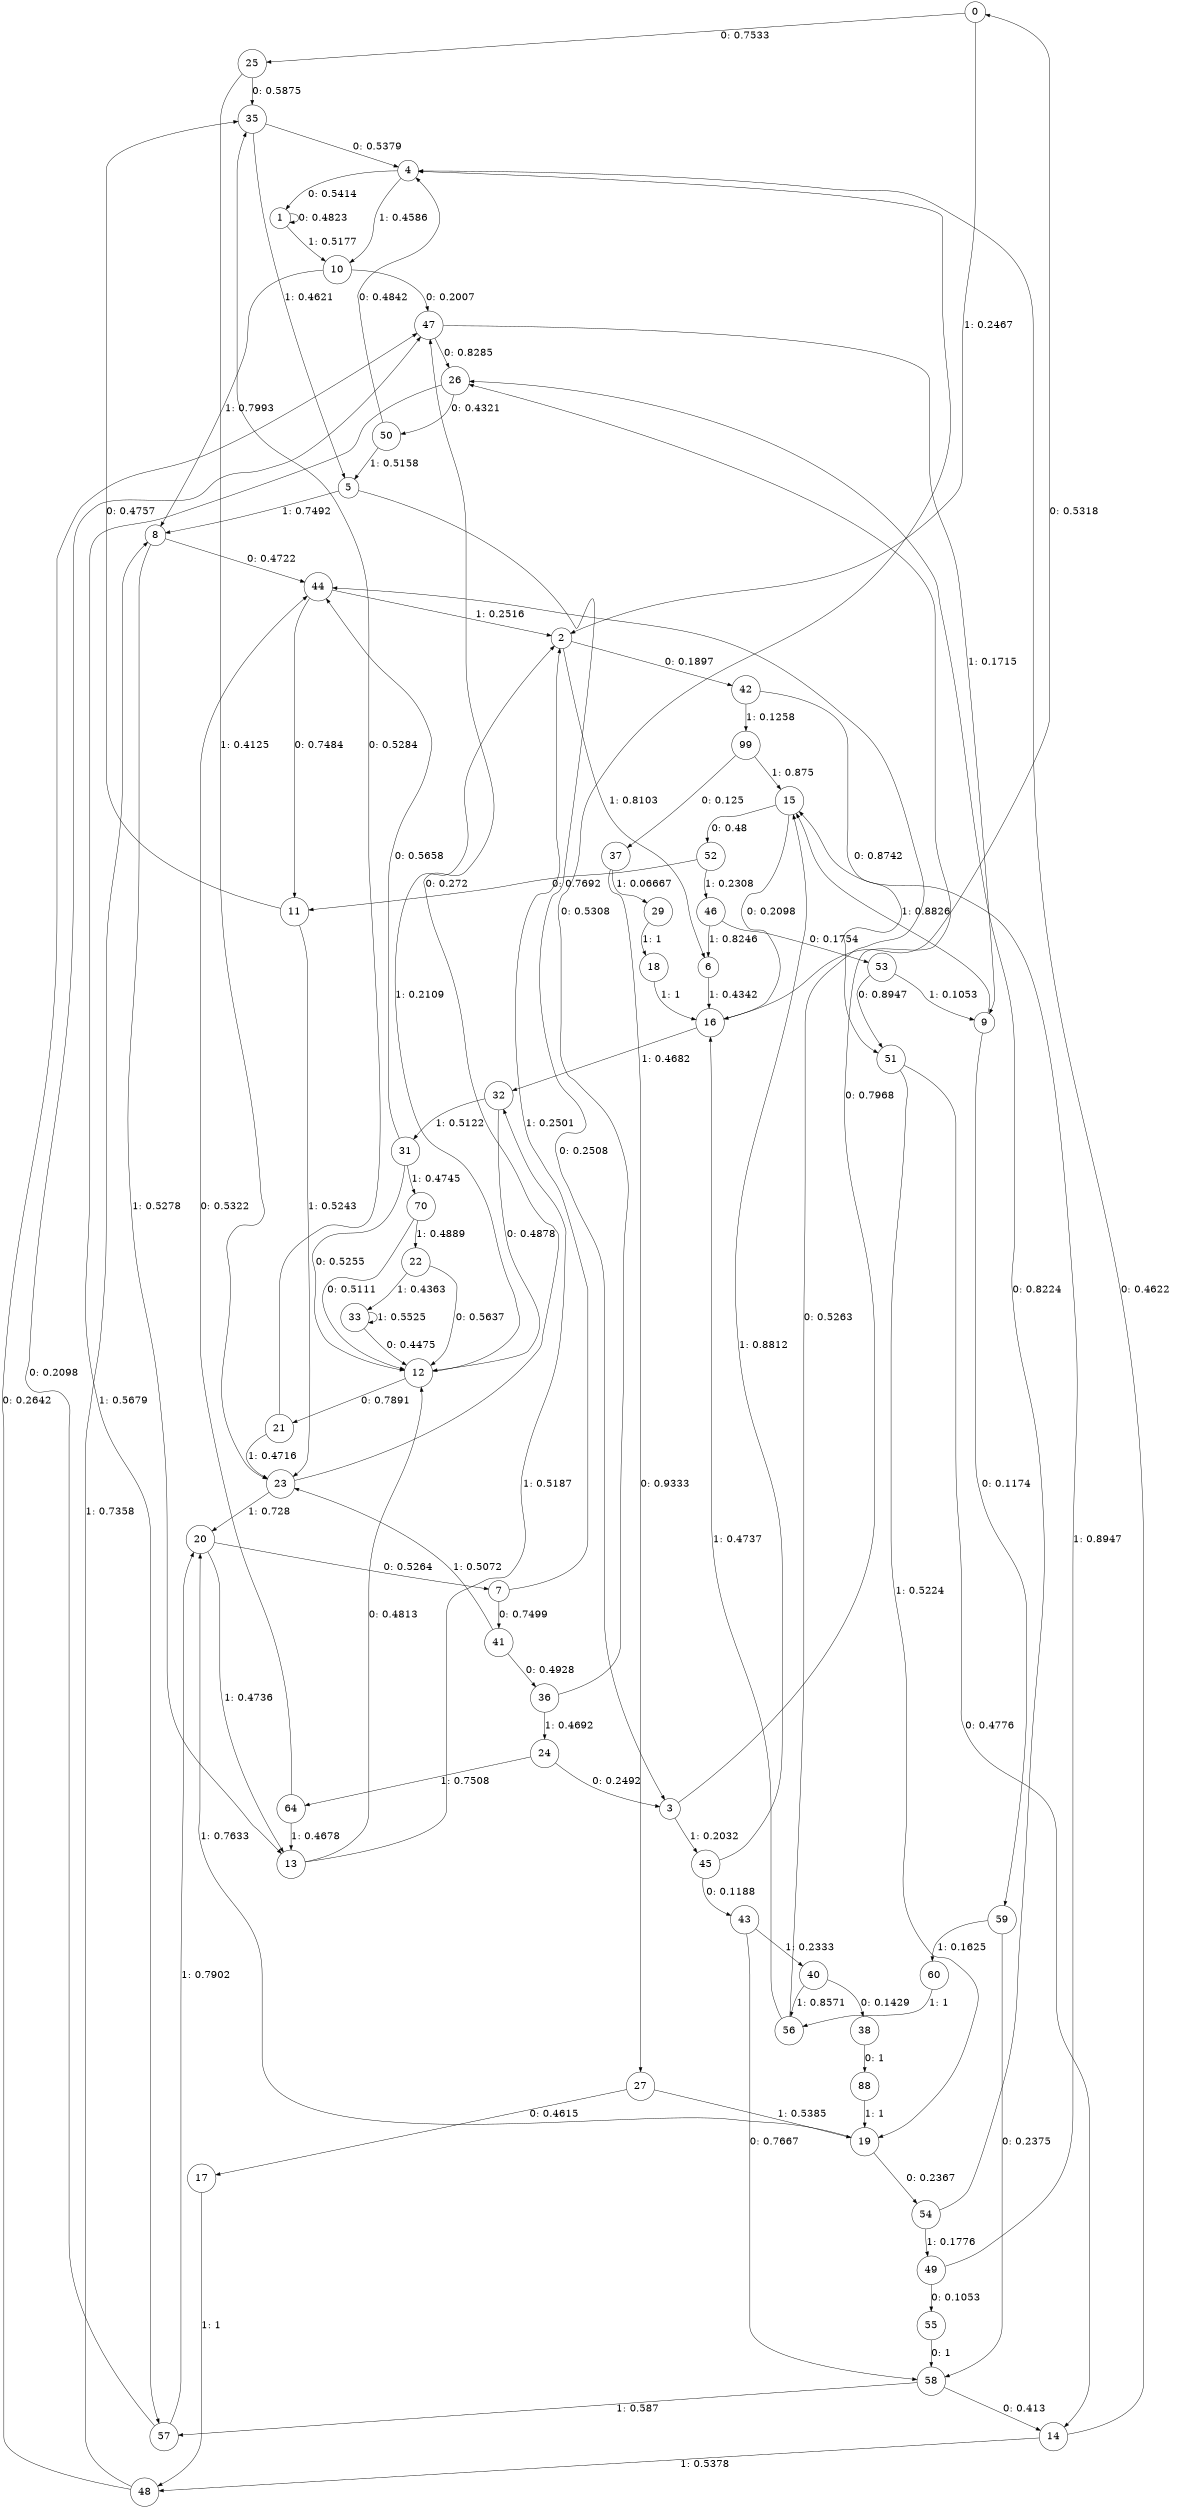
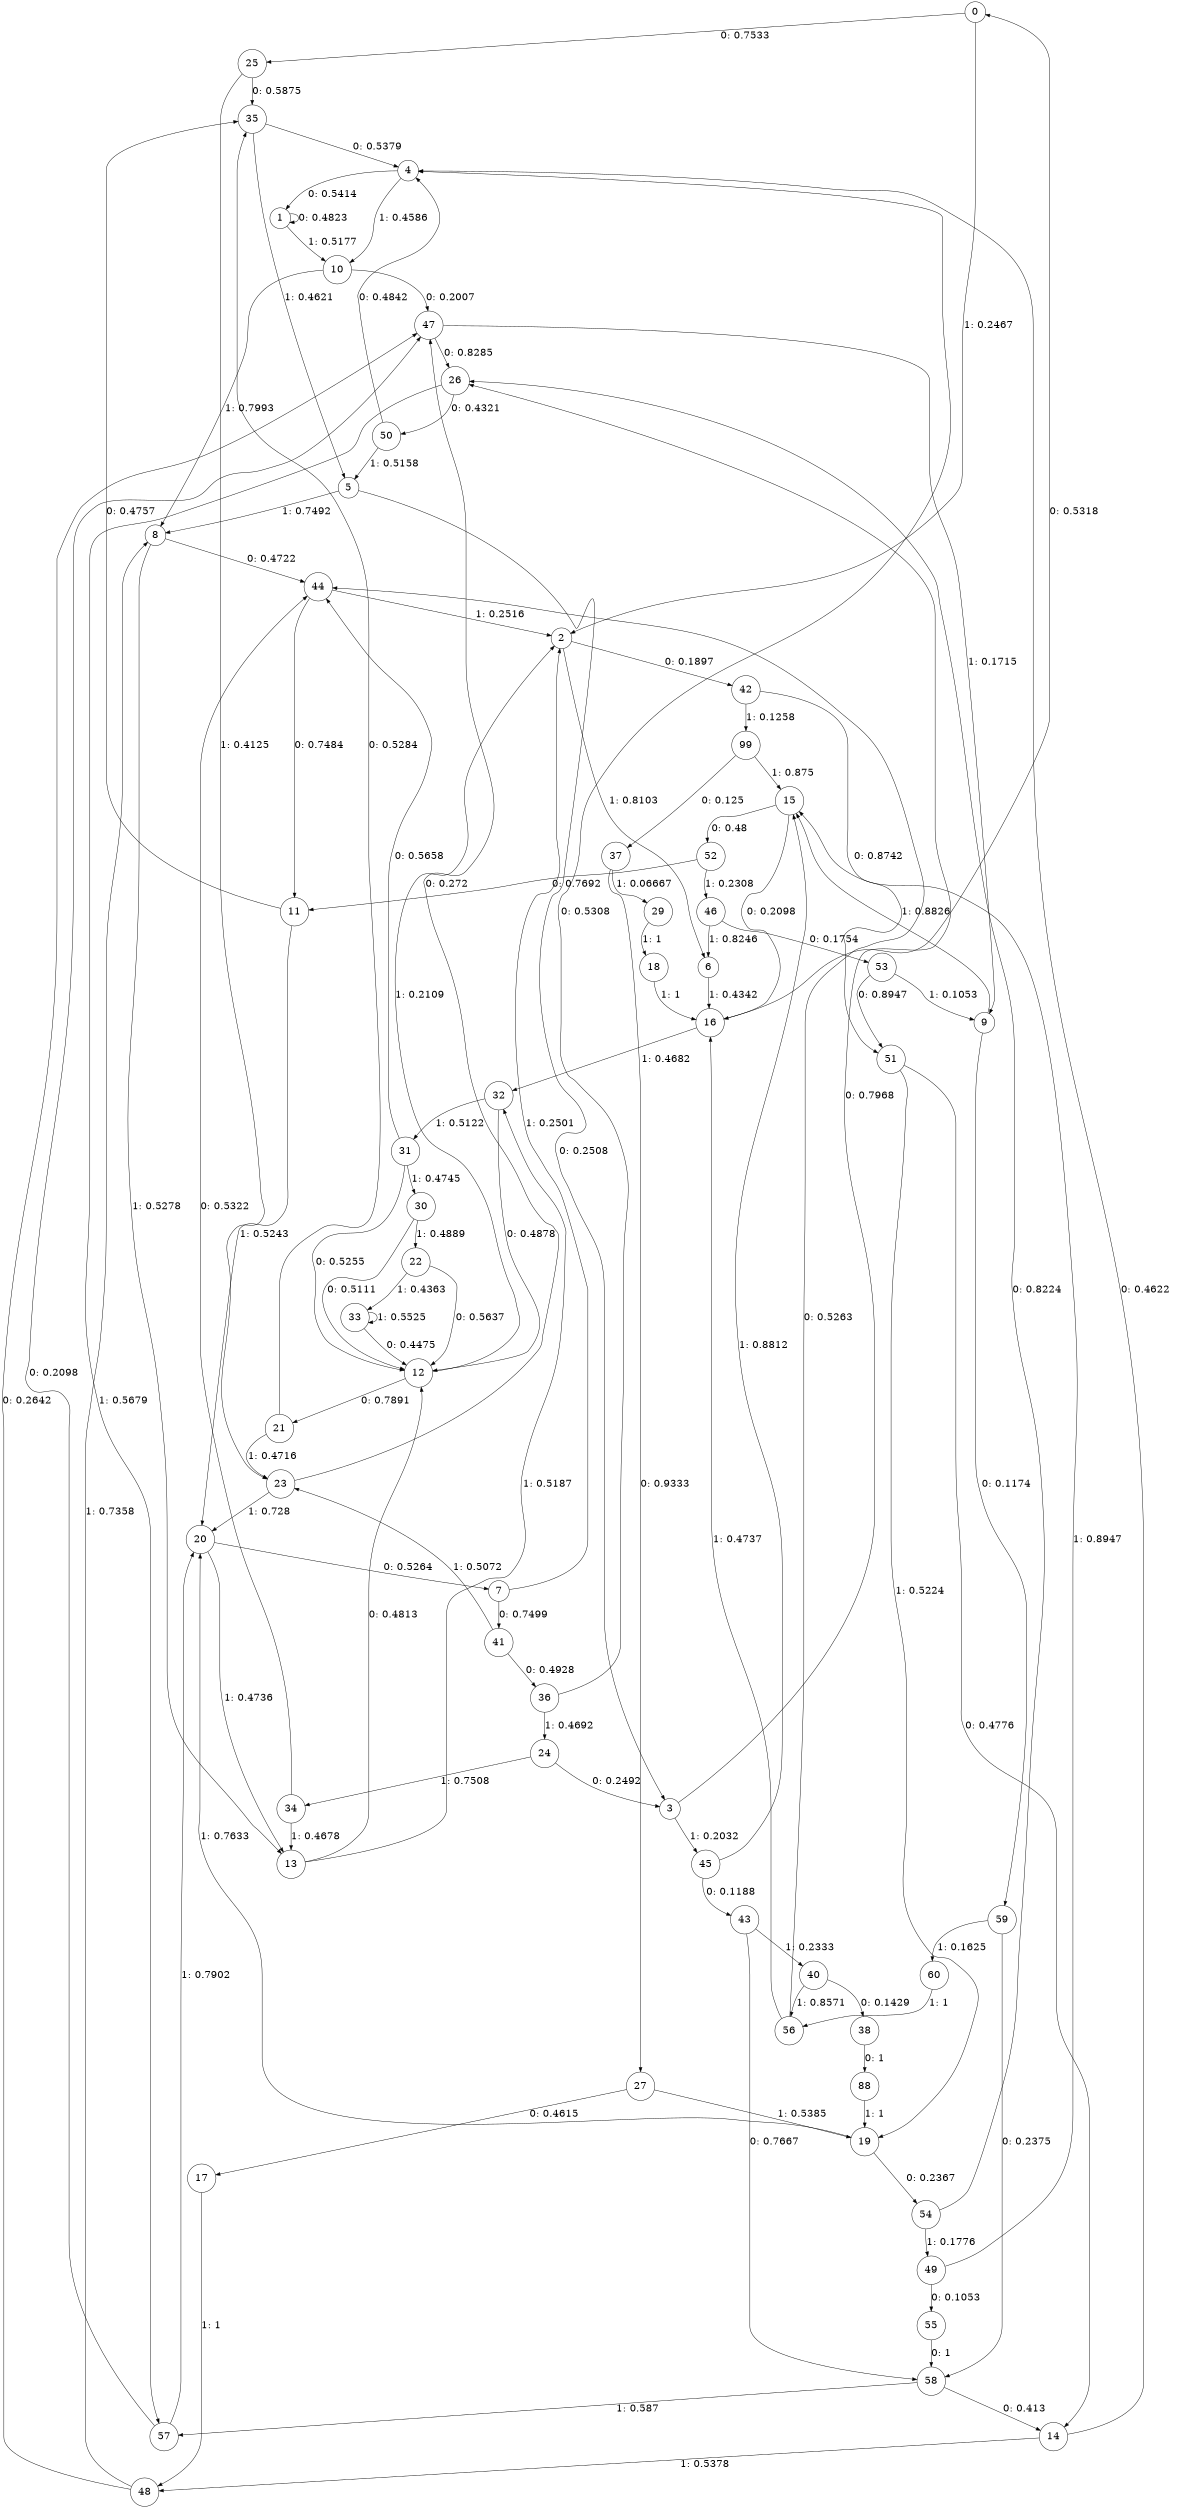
edge "11" -> "23": now "11" -> "20"
node "70": label "70" -> "30"
node "64": label "64" -> "34"
